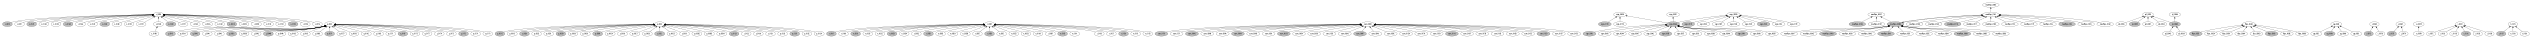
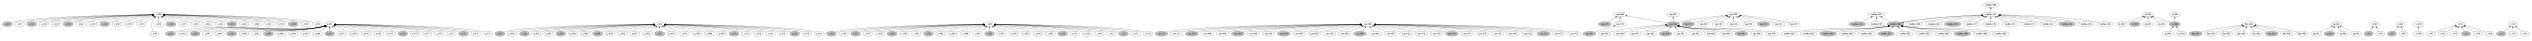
edge "sign_00A3" -> "sign_00A6": now "sign_00A3" -> "sign_017D"
edge "s_014B" -> "s_014D": now "s_014B" -> "s_0004"
node "n_016A": added
